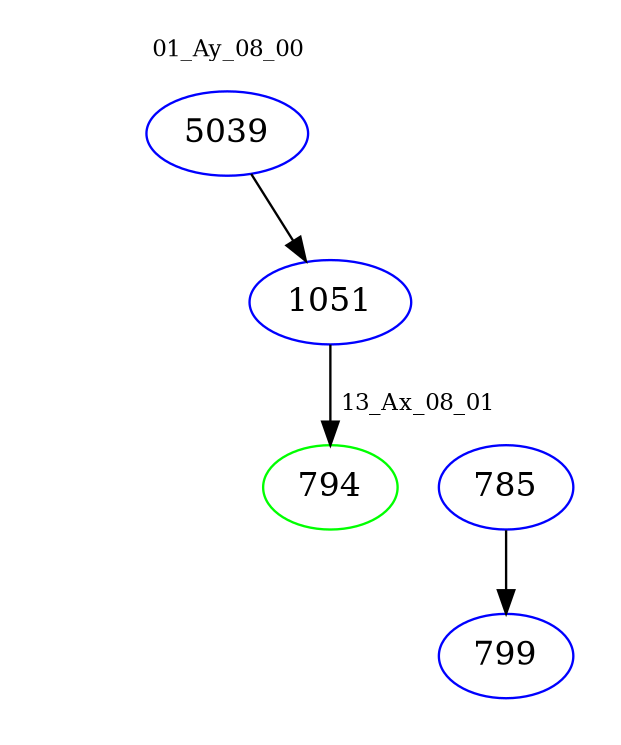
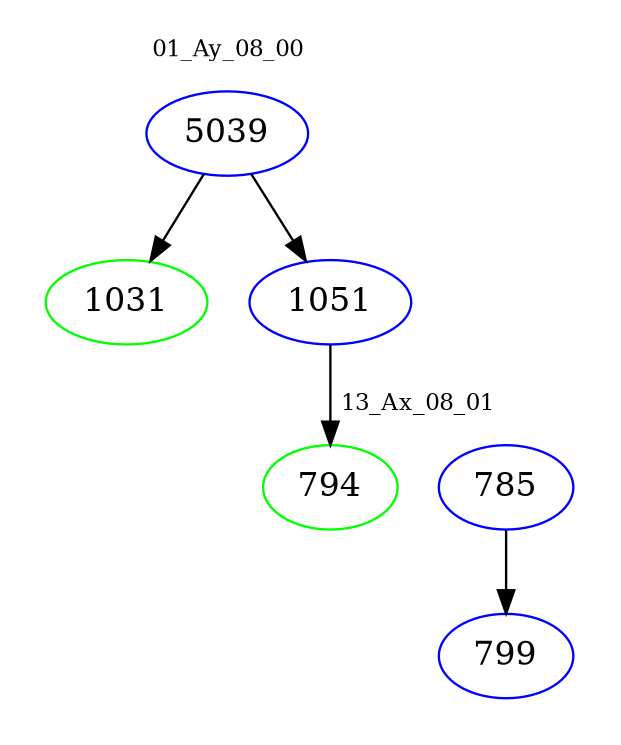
node "1031": added
